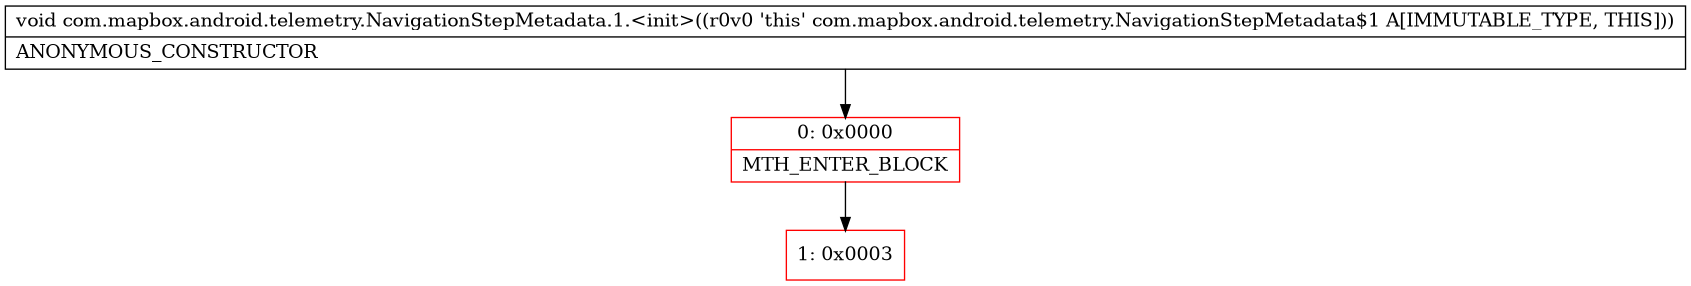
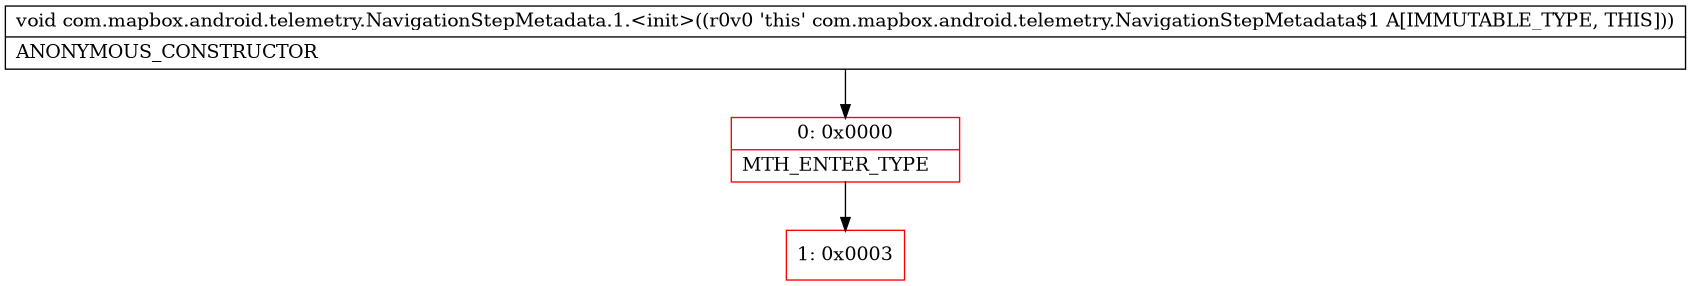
node "0: 0x0000": text "MTH_ENTER_BLOCK" -> "MTH_ENTER_TYPE"
